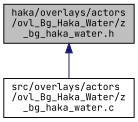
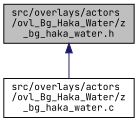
node "haka/overlays/actors /ovl_Bg_Haka_Water/z _bg_haka_water.h": label "haka/overlays/actors /ovl_Bg_Haka_Water/z _bg_haka_water.h" -> "src/overlays/actors /ovl_Bg_Haka_Water/z _bg_haka_water.h"
